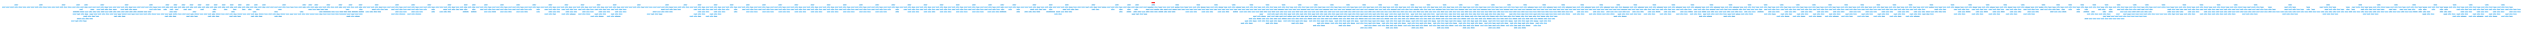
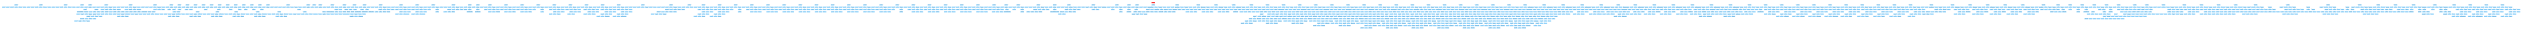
node "MODE = 3": added
node "cities": removed
node "tbfuncionesmat": added
node "departamento": added
node "VALIDA SHOW DATBASE": added
node "COSD": removed
node "Create Database-replace": removed
node "1999-09-01": added
node "DAY": added
node "Jefe de Ventas Regional": removed
